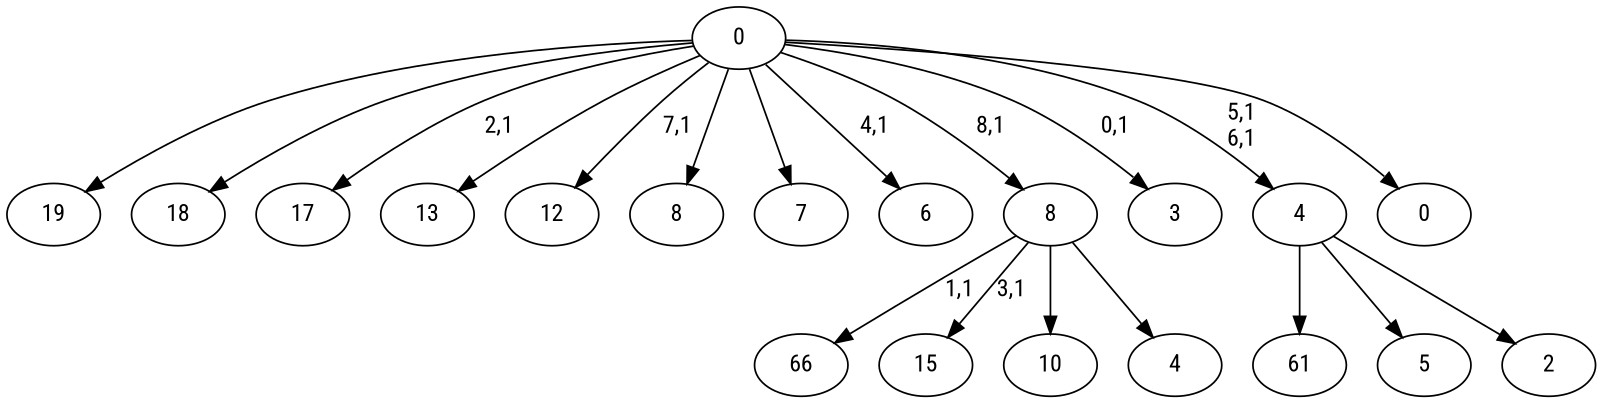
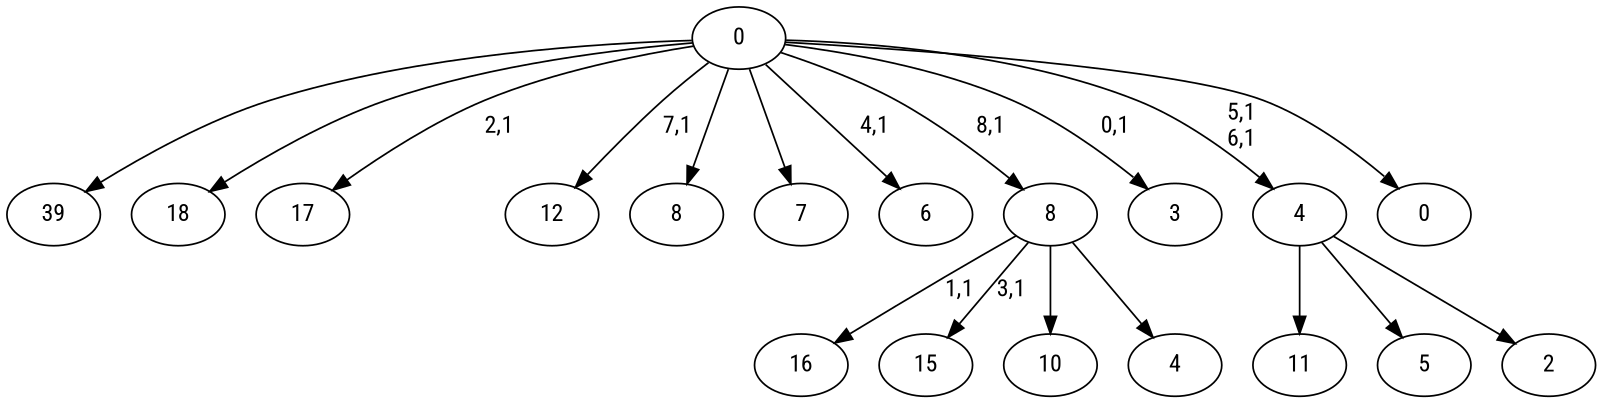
node "19": label "19" -> "39"
node "13": removed
node "66": label "66" -> "16"
node "61": label "61" -> "11"
